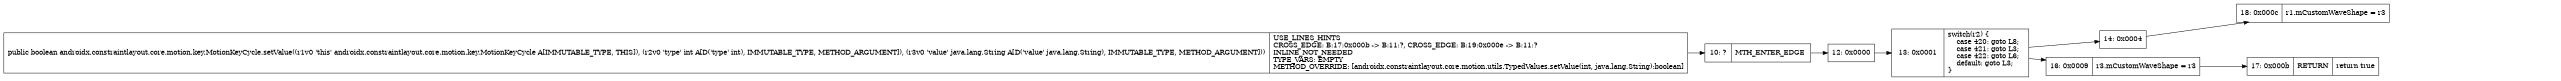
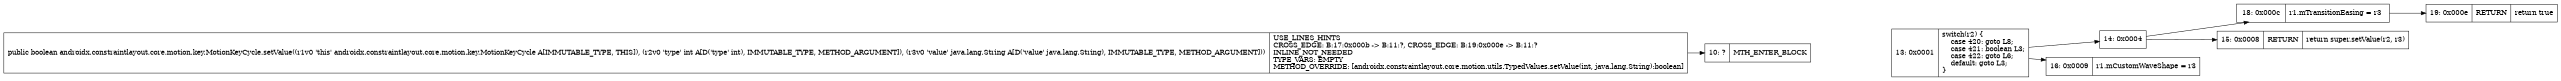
node "18: 0x000c": text "r1.mCustomWaveShape = r3" -> "r1.mTransitionEasing = r3"
node "19: 0x000e": added
node "15: 0x0008": added
node "13: 0x0001": text "case 421: goto L3;" -> "case 421: boolean L3;"
node "10: ?": text "MTH_ENTER_EDGE" -> "MTH_ENTER_BLOCK"
node "12: 0x0000": removed
node "16: 0x0009": text "r3.mCustomWaveShape = r3" -> "r1.mCustomWaveShape = r3"
node "17: 0x000b": removed
